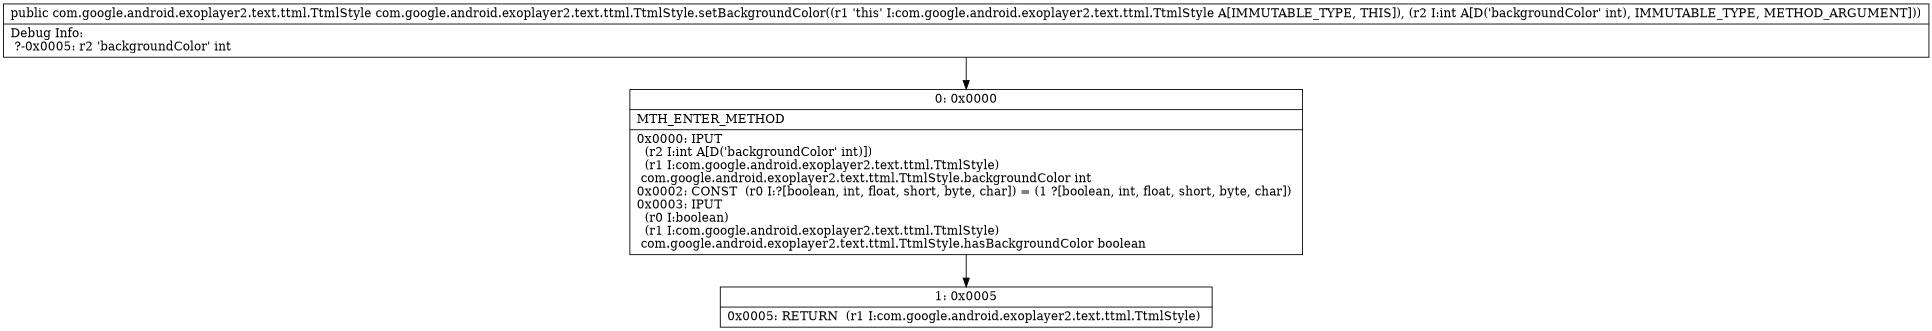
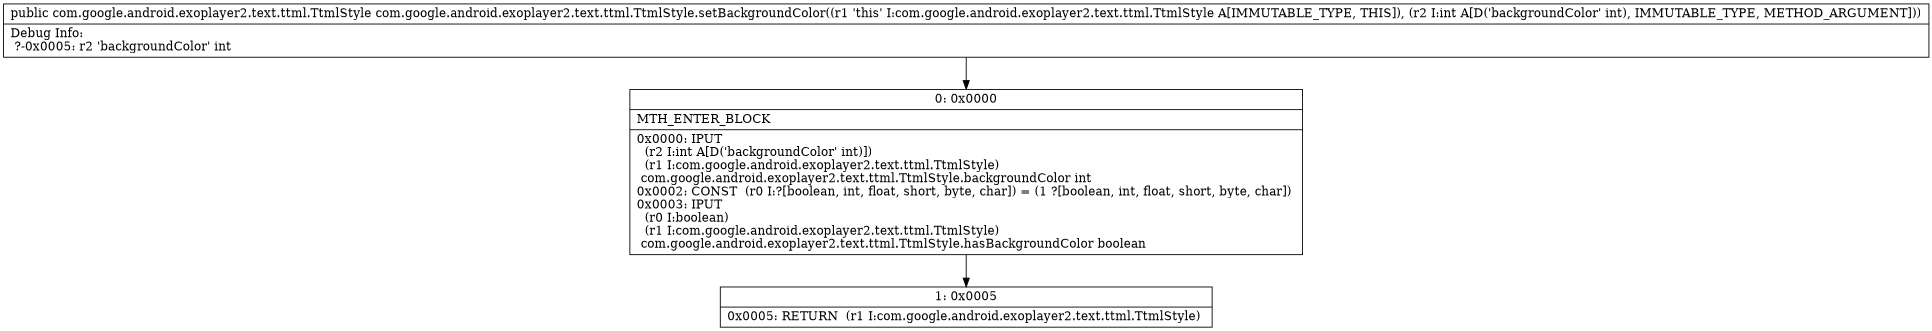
node "0: 0x0000": text "MTH_ENTER_METHOD" -> "MTH_ENTER_BLOCK"
